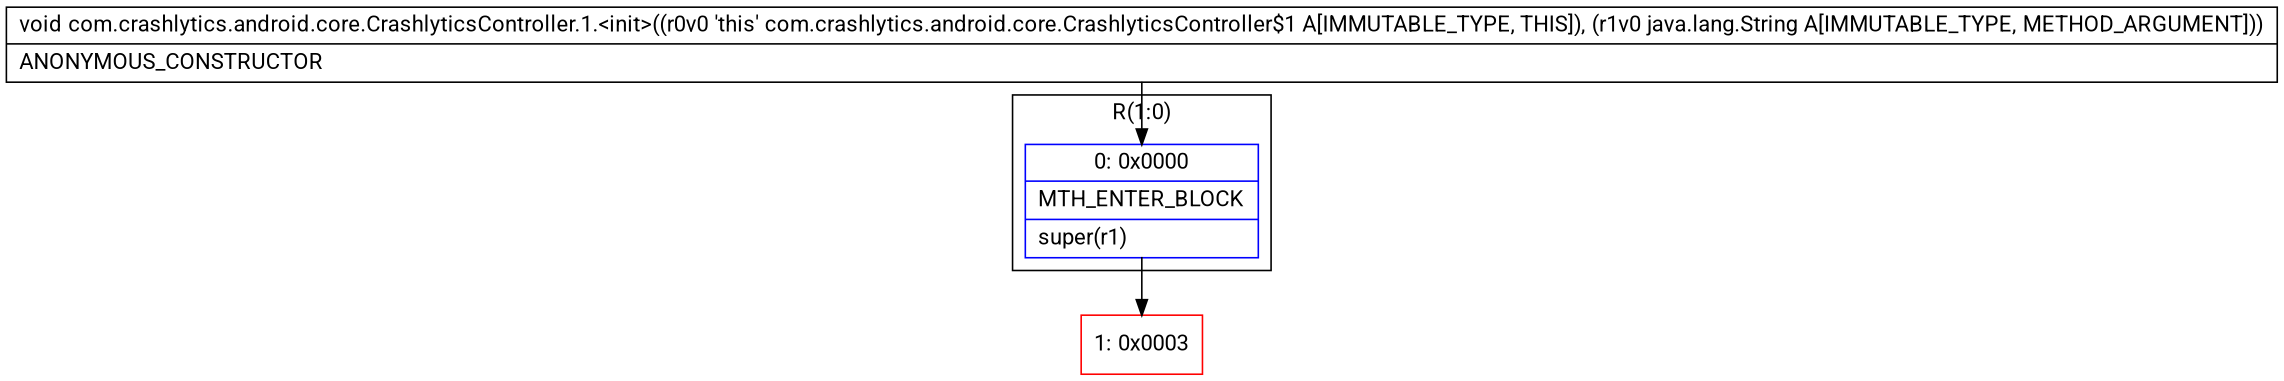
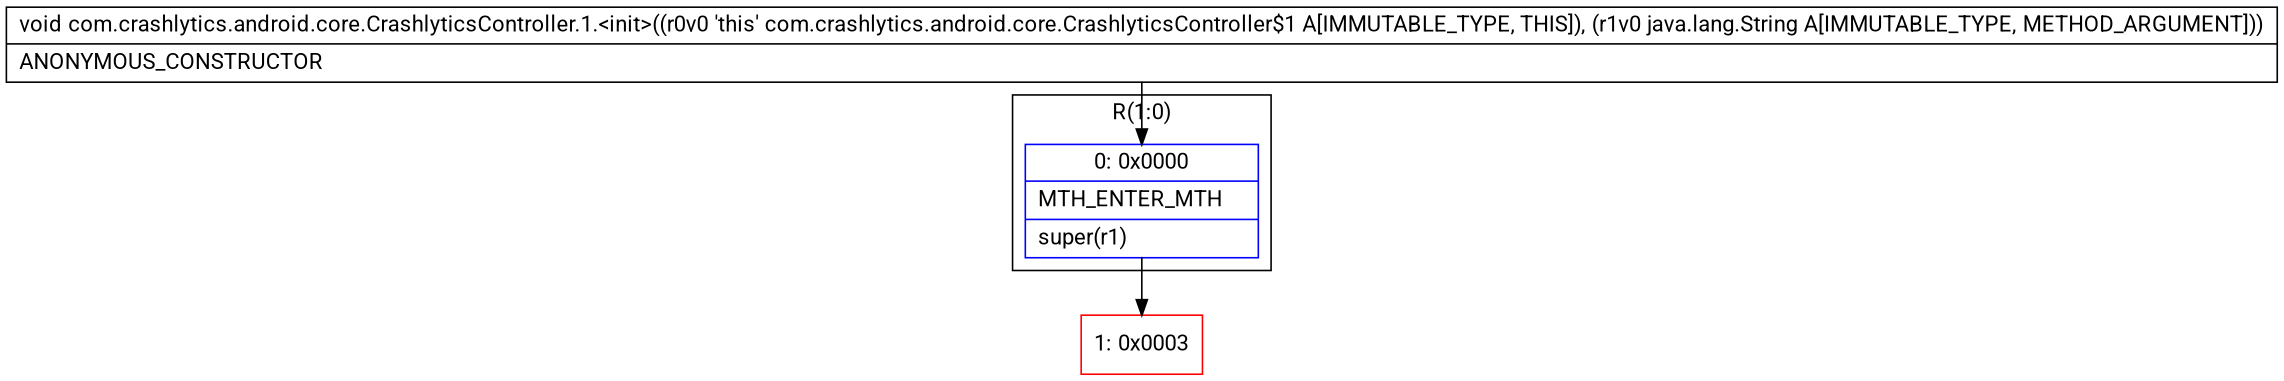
node "0: 0x0000": text "MTH_ENTER_BLOCK" -> "MTH_ENTER_MTH"
